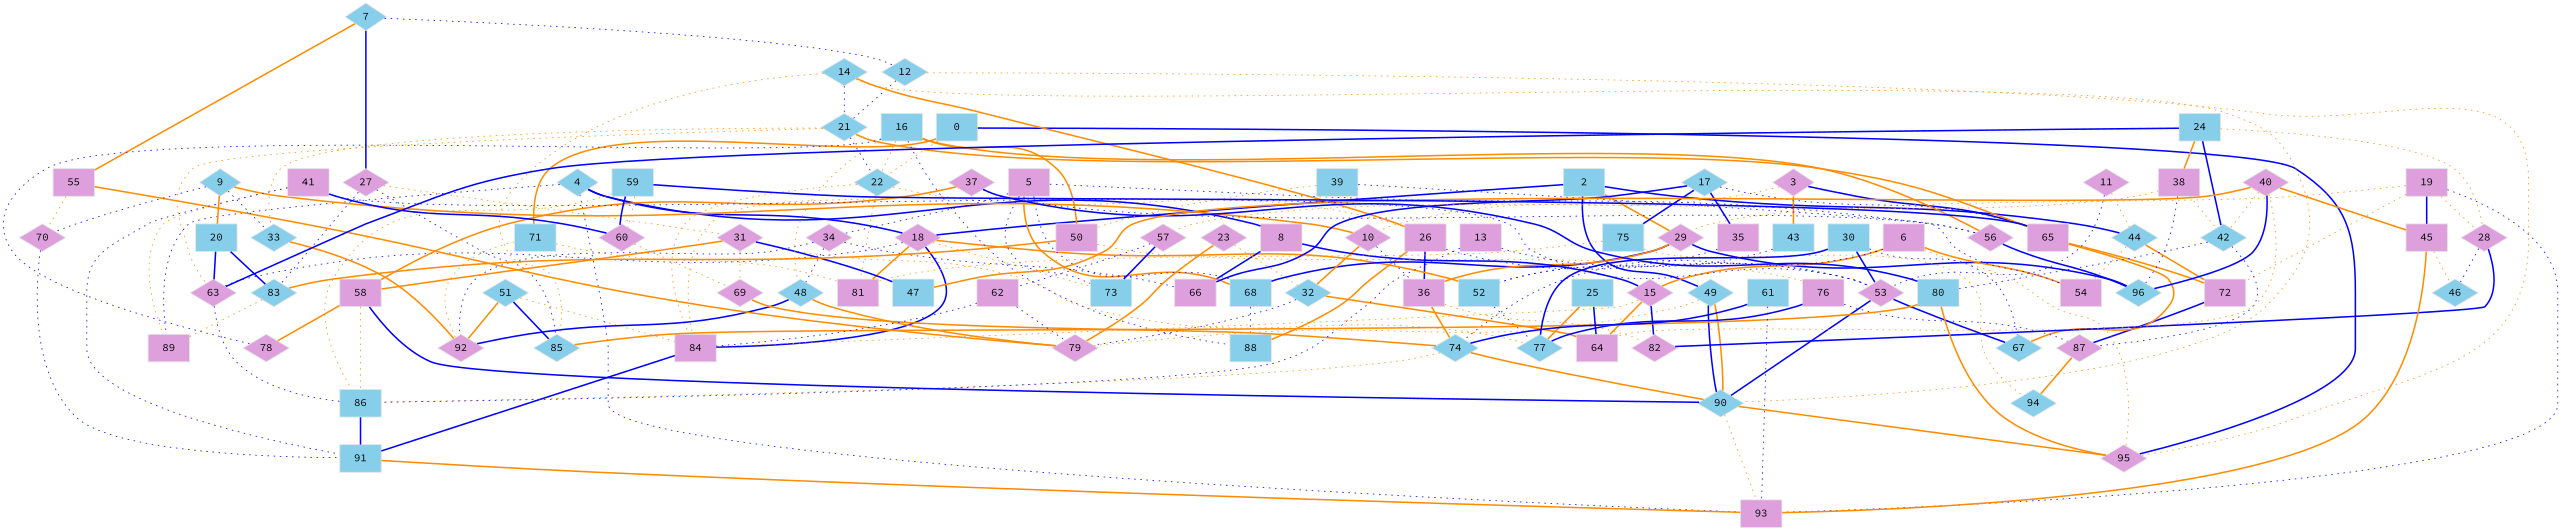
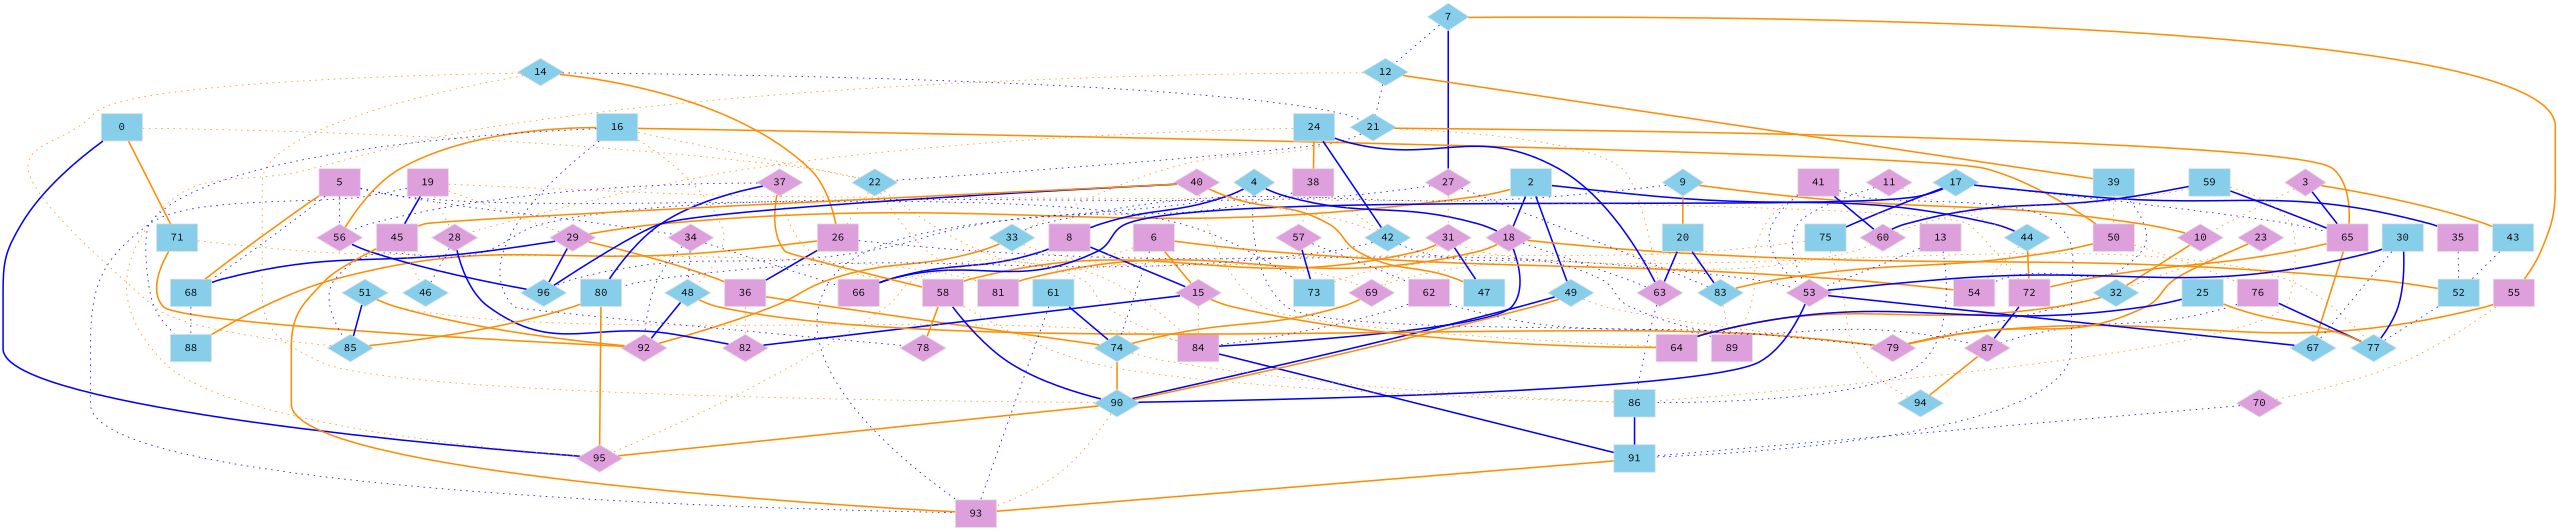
edge "12" -- "39": added
edge "9" -- "70": removed
edge "10" -- "36": removed
edge "33" -- "69": added
edge "71" -- "92": style dotted -> bold
